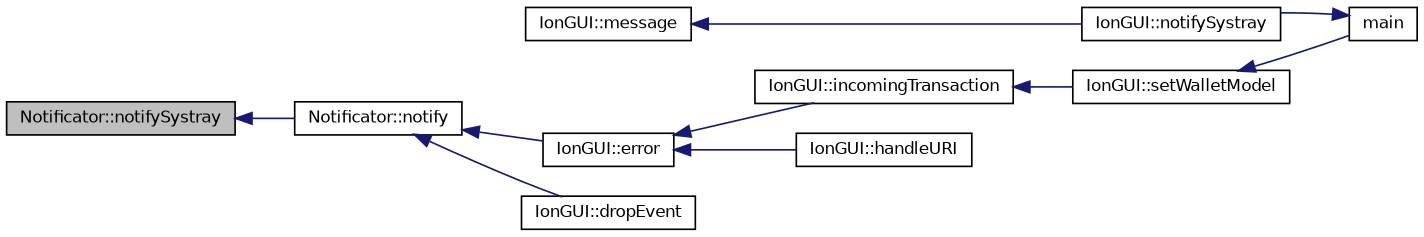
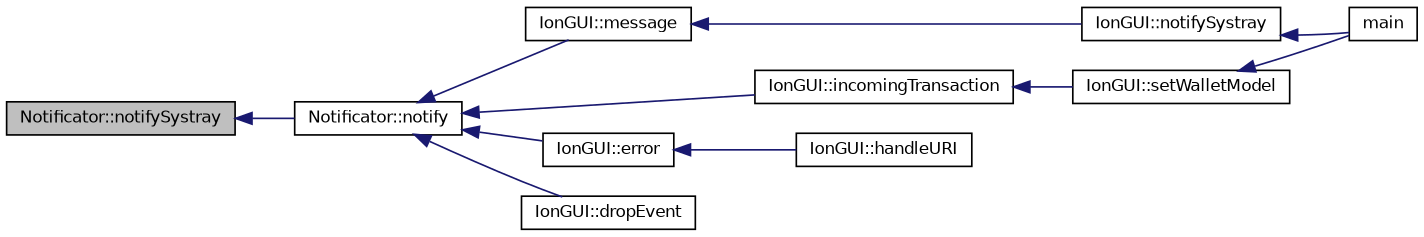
edge "IonGUI::notifySystray" -> "main": reversed
edge "IonGUI::message" -> "Notificator::notify": added
edge "IonGUI::incomingTransaction" -> "IonGUI::error": now "IonGUI::incomingTransaction" -> "Notificator::notify"
